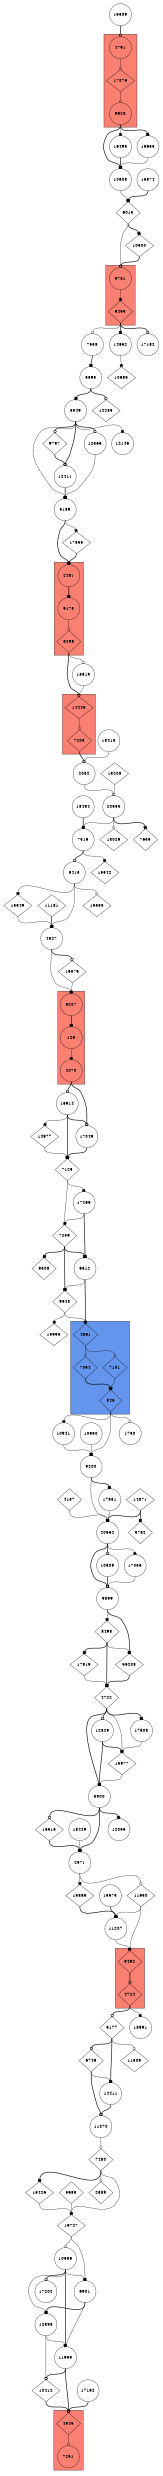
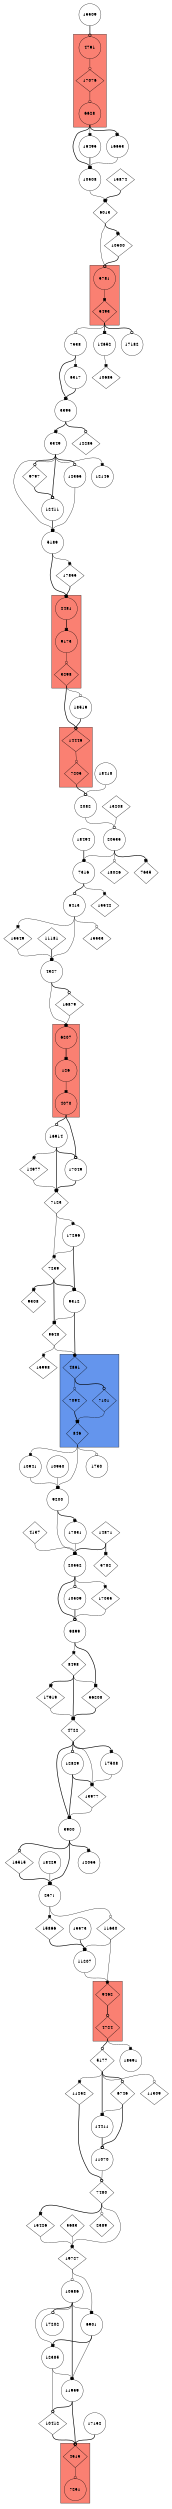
node "15874": shape ellipse -> diamond
node "6317": added
edge "18519" -> "14446": style solid -> bold
edge "4861" -> "7101": style solid -> bold
node "17035": shape ellipse -> diamond
node "11252": added
node "4545": label "4545" -> "4515"
